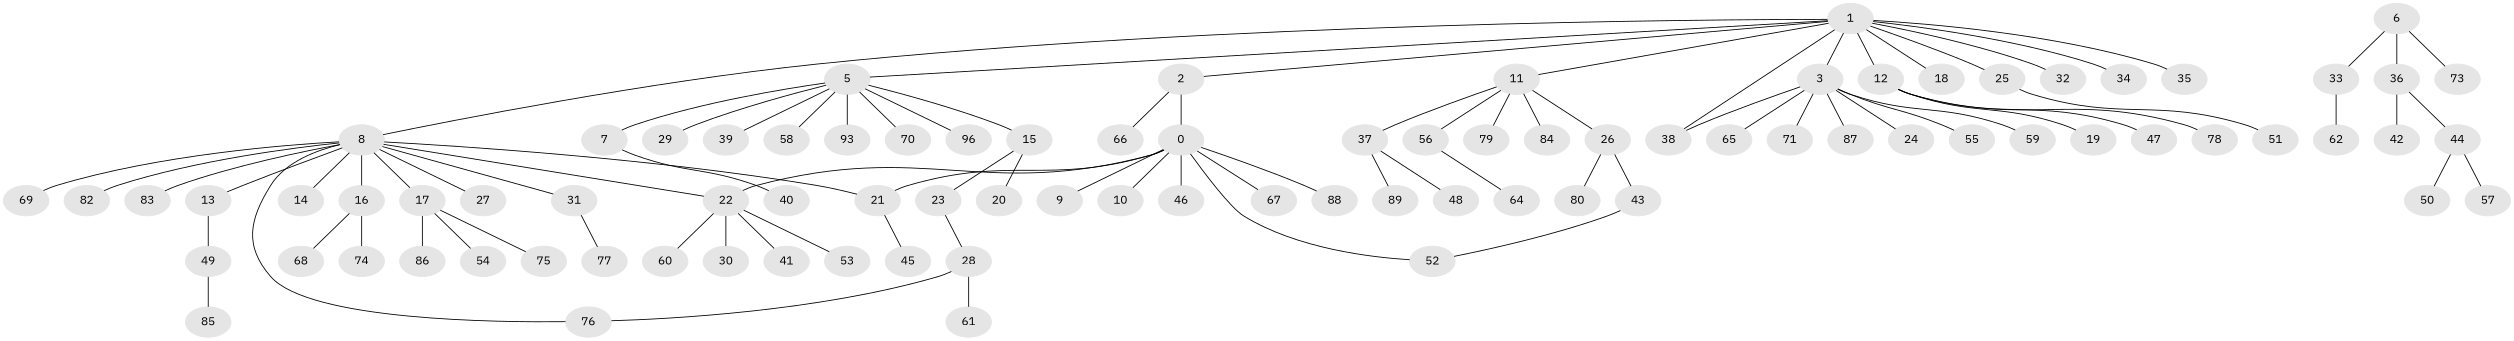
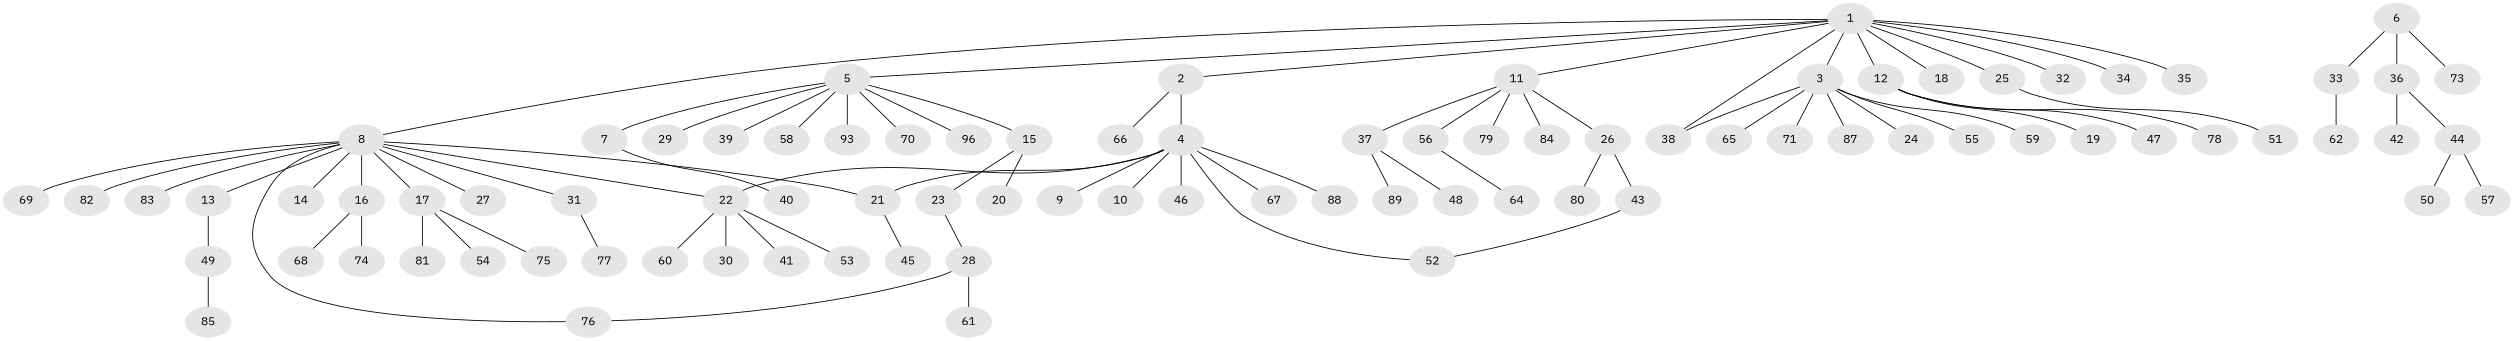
node "0": label "0" -> "4"
node "86": label "86" -> "81"
